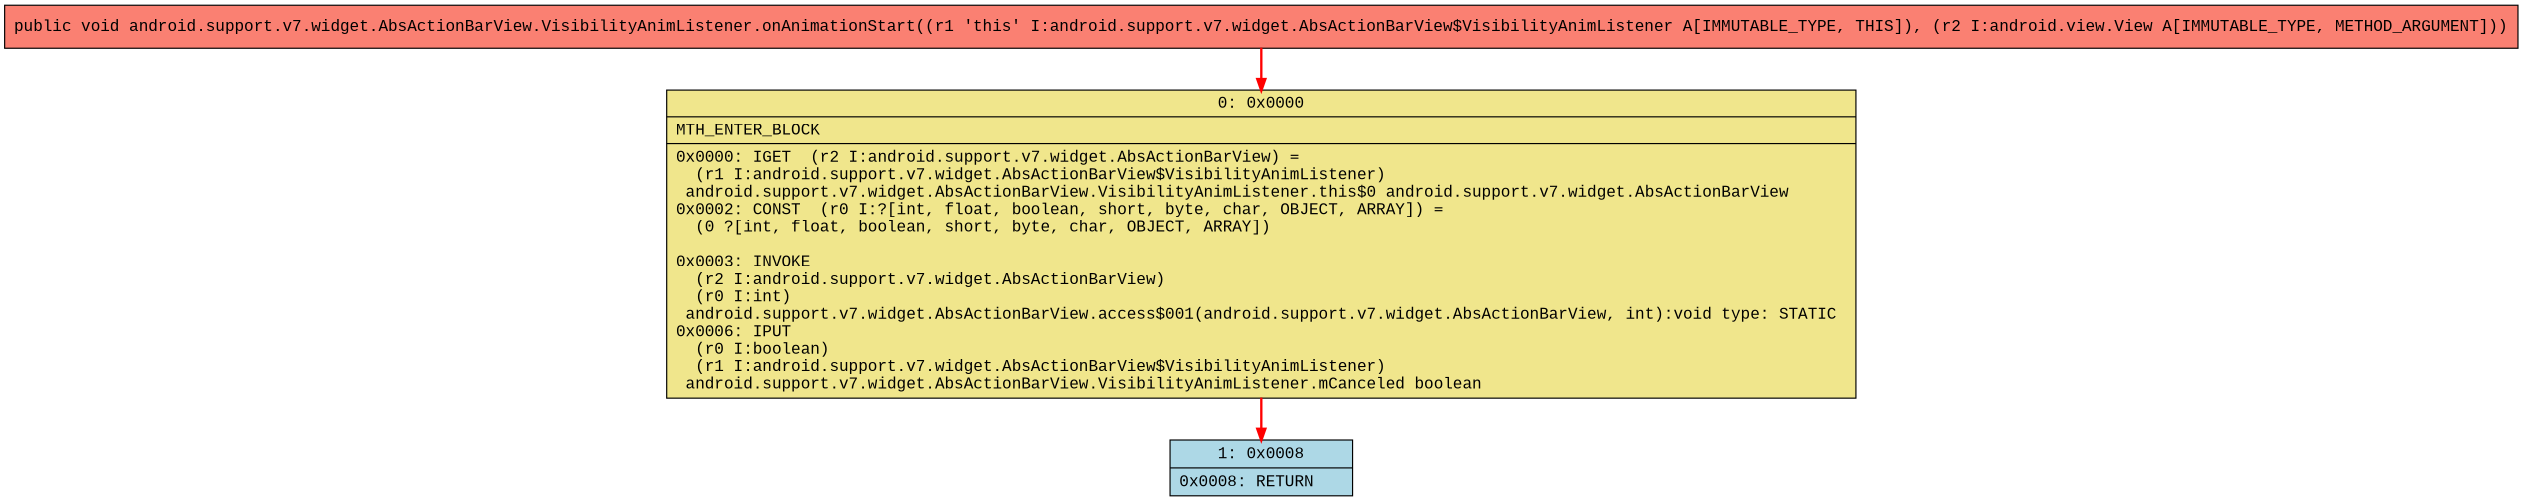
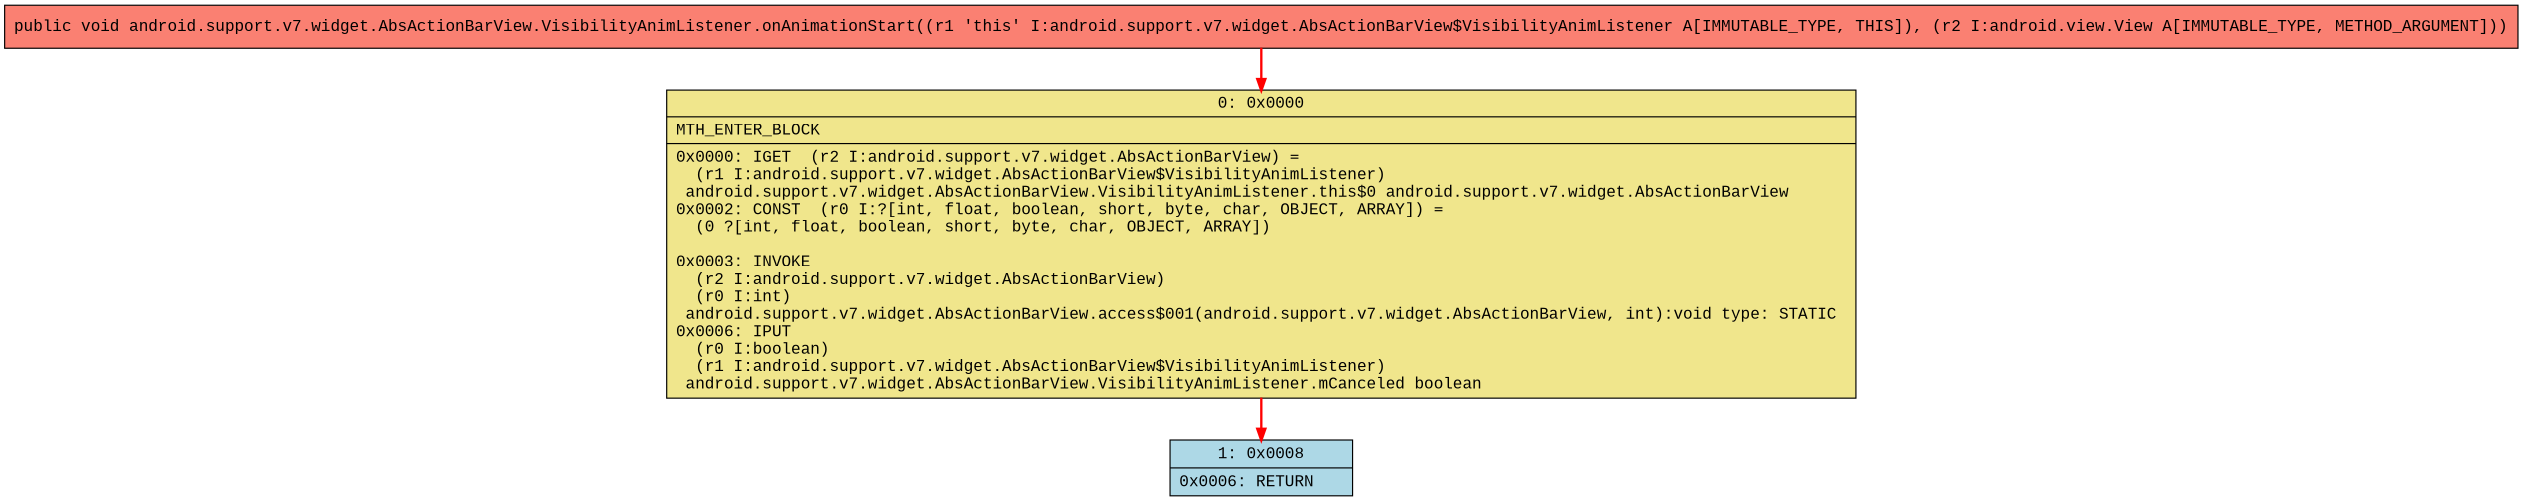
node "1: 0x0008": text "0x0008: RETURN" -> "0x0006: RETURN"
